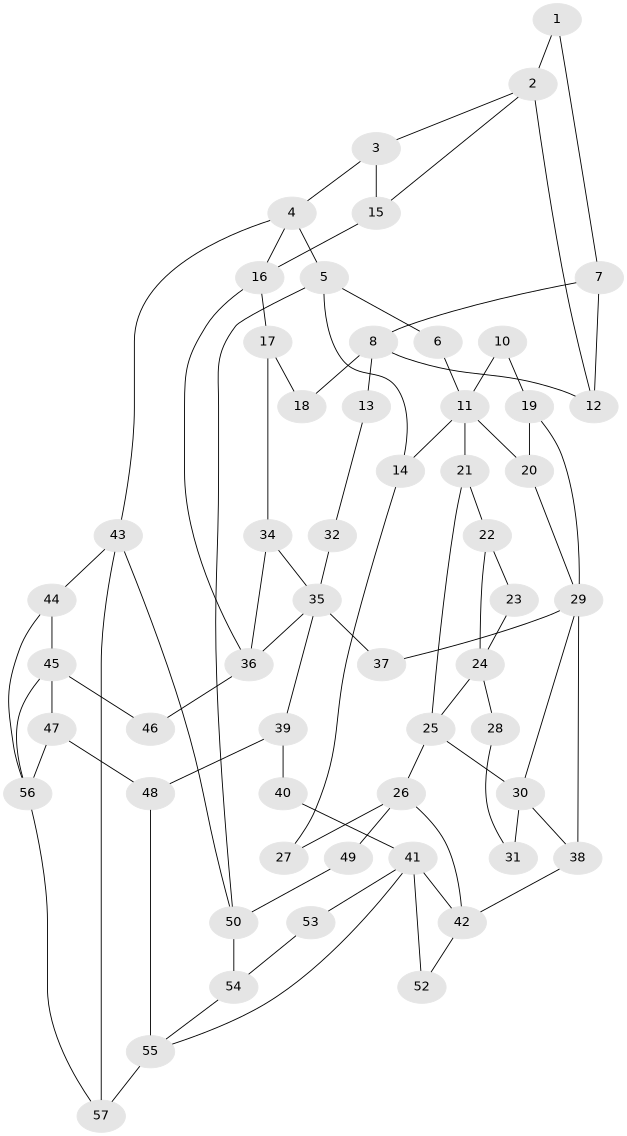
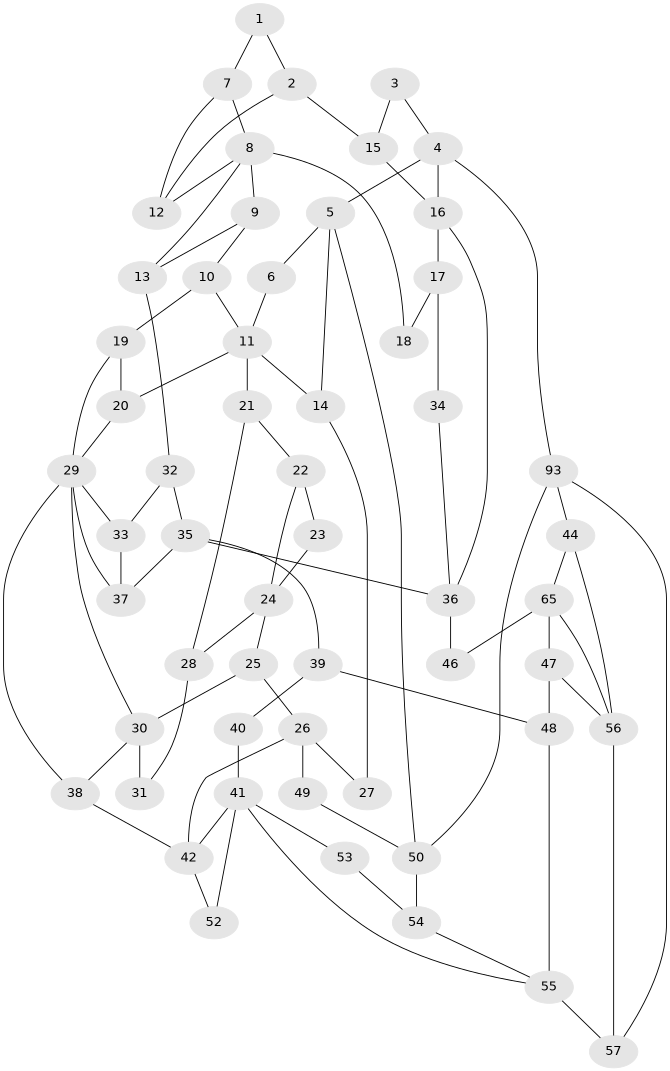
edge "2" -- "3": removed
node "9": added
node "43": label "43" -> "93"
node "33": added
edge "34" -- "35": removed
edge "21" -- "25": now "21" -- "28"
node "45": label "45" -> "65"
